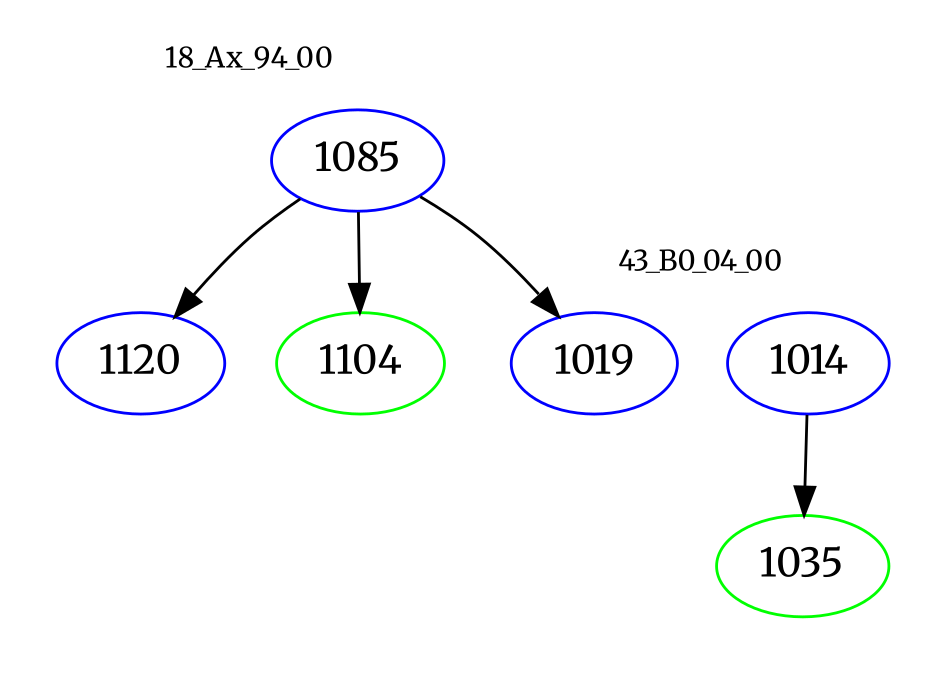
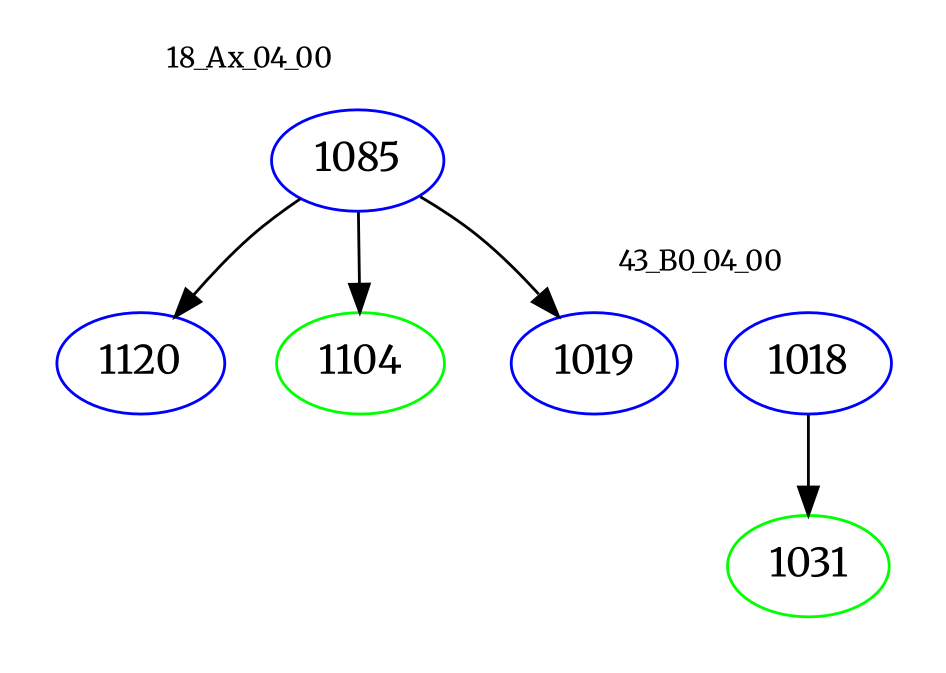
cluster "18_Ax_94_00": label "18_Ax_94_00" -> "18_Ax_04_00"
node "1014": label "1014" -> "1018"
node "1035": label "1035" -> "1031"
